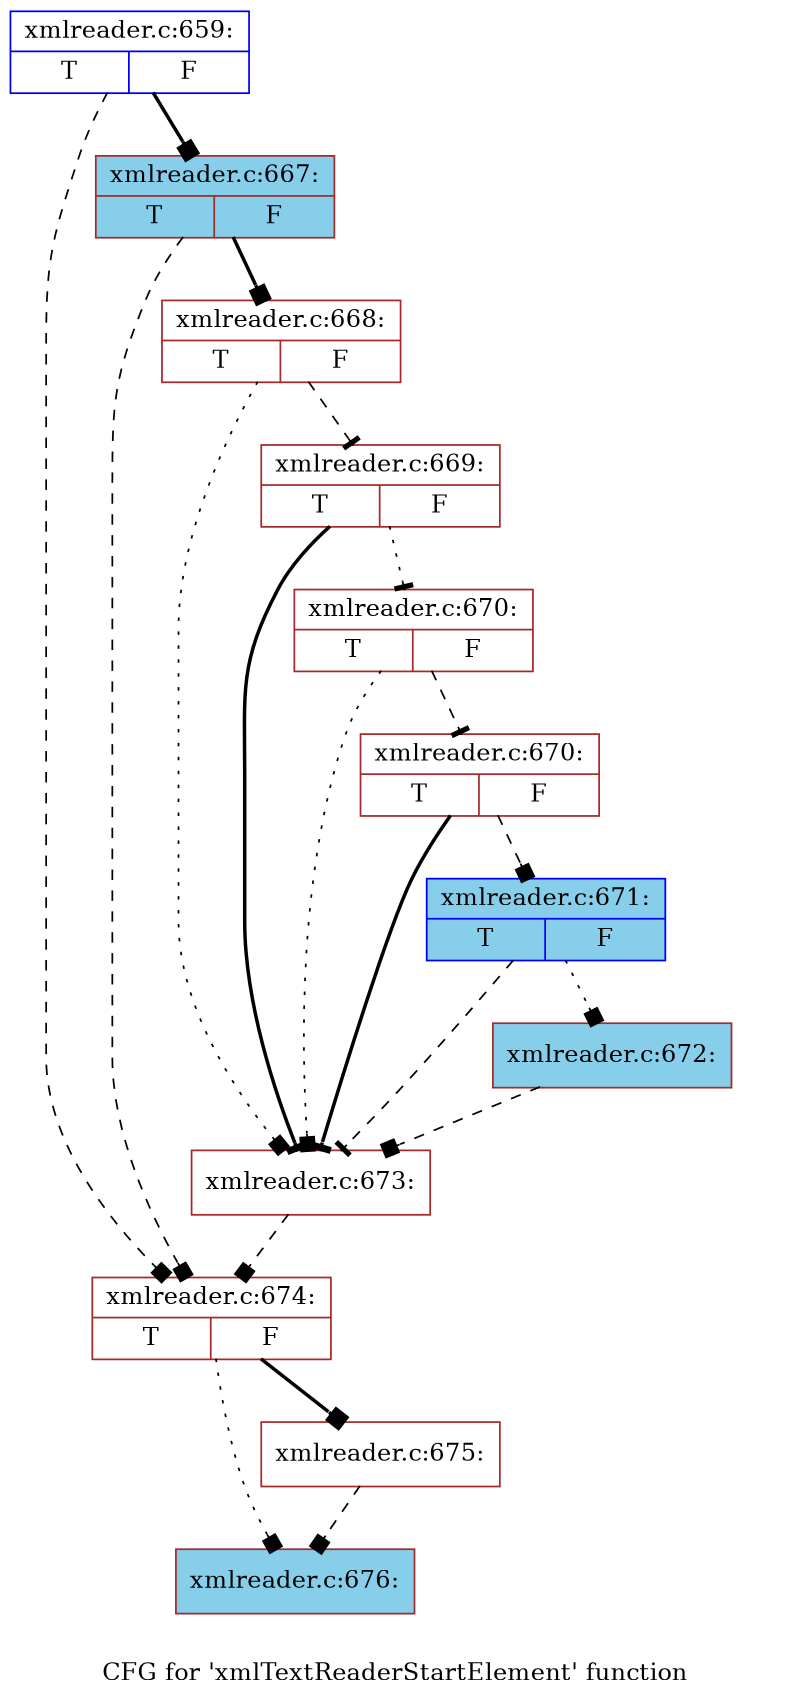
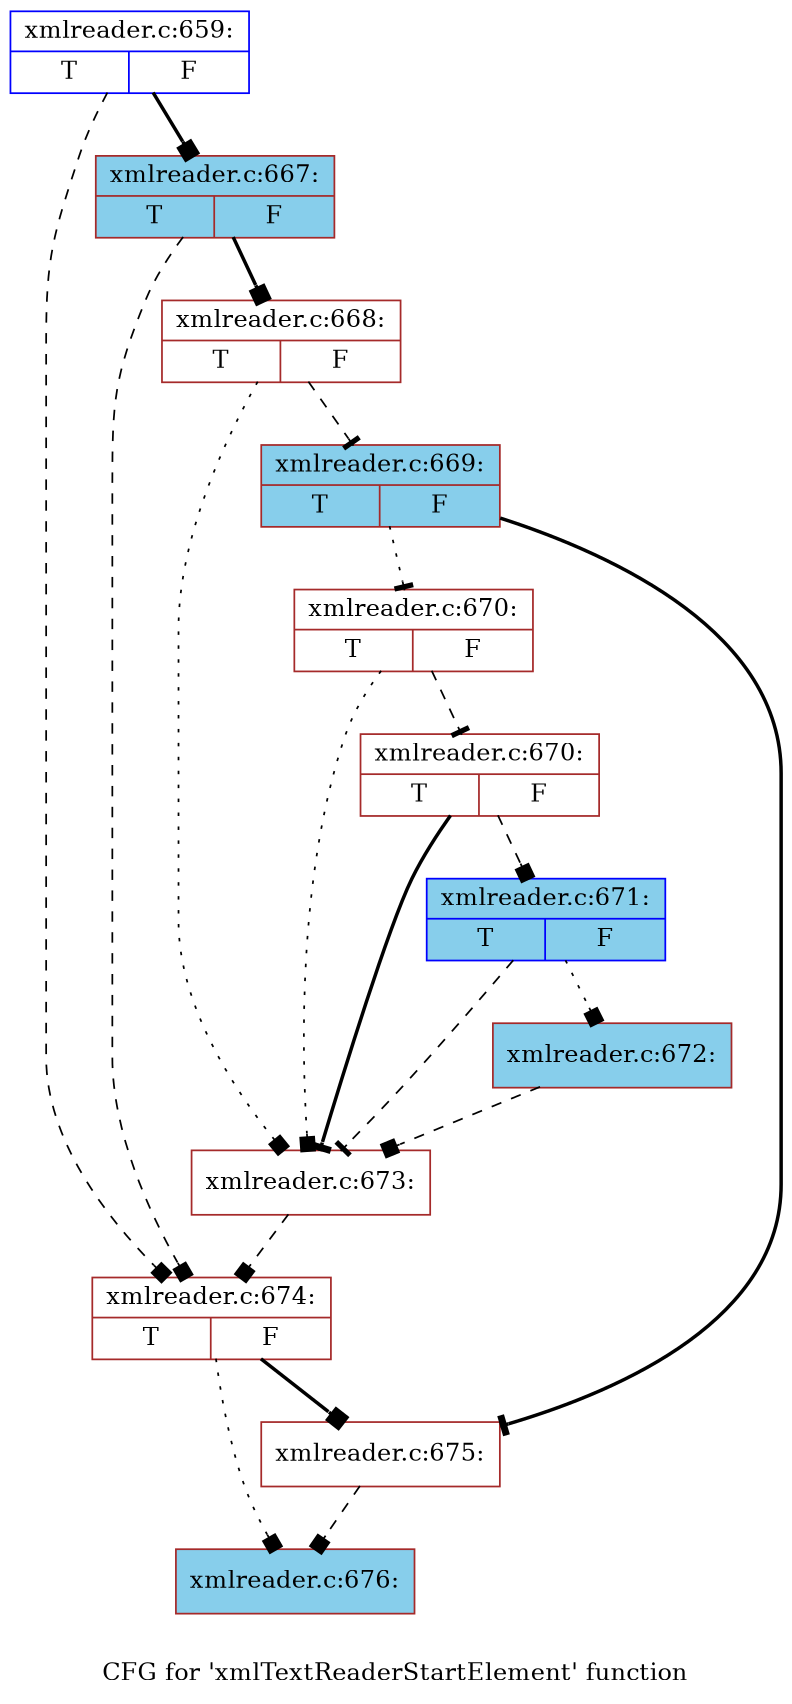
node "xmlreader.c:669:": fillcolor white -> skyblue
edge "xmlreader.c:669:" -> "xmlreader.c:673:": now "xmlreader.c:669:" -> "xmlreader.c:675:"
